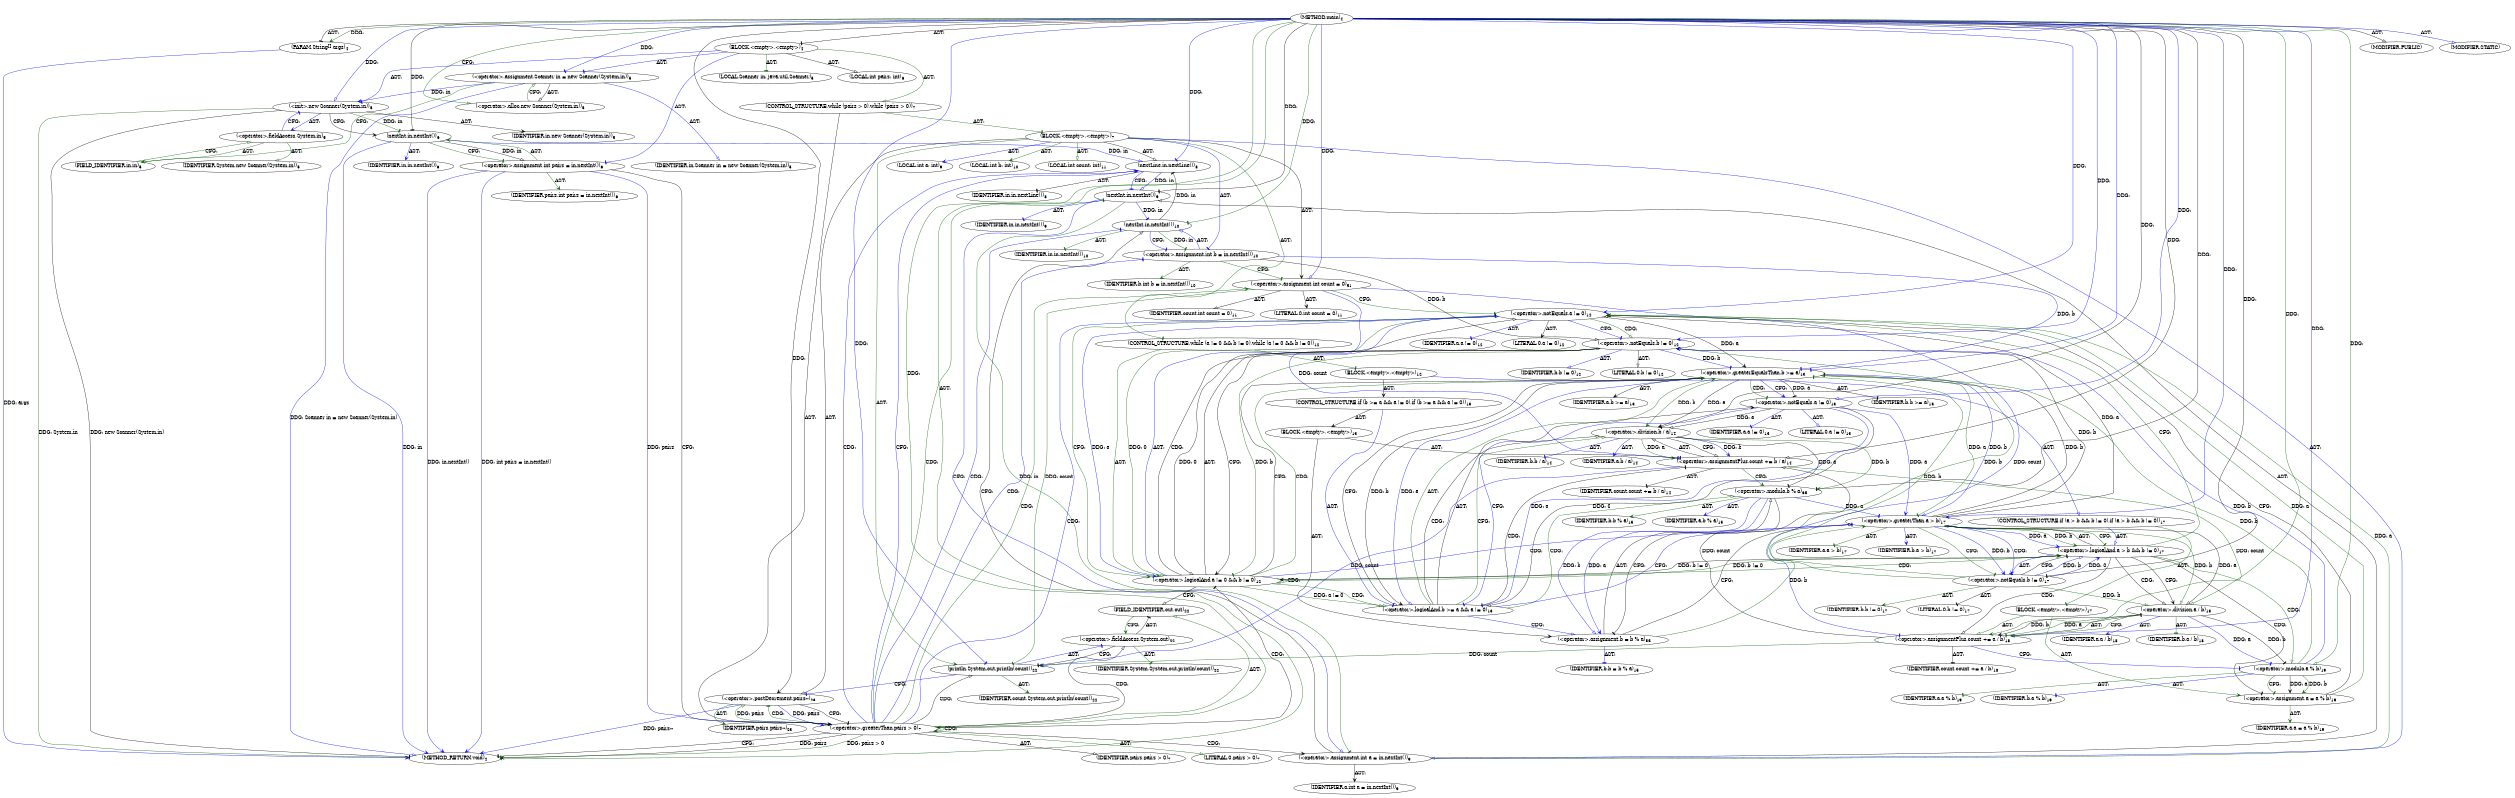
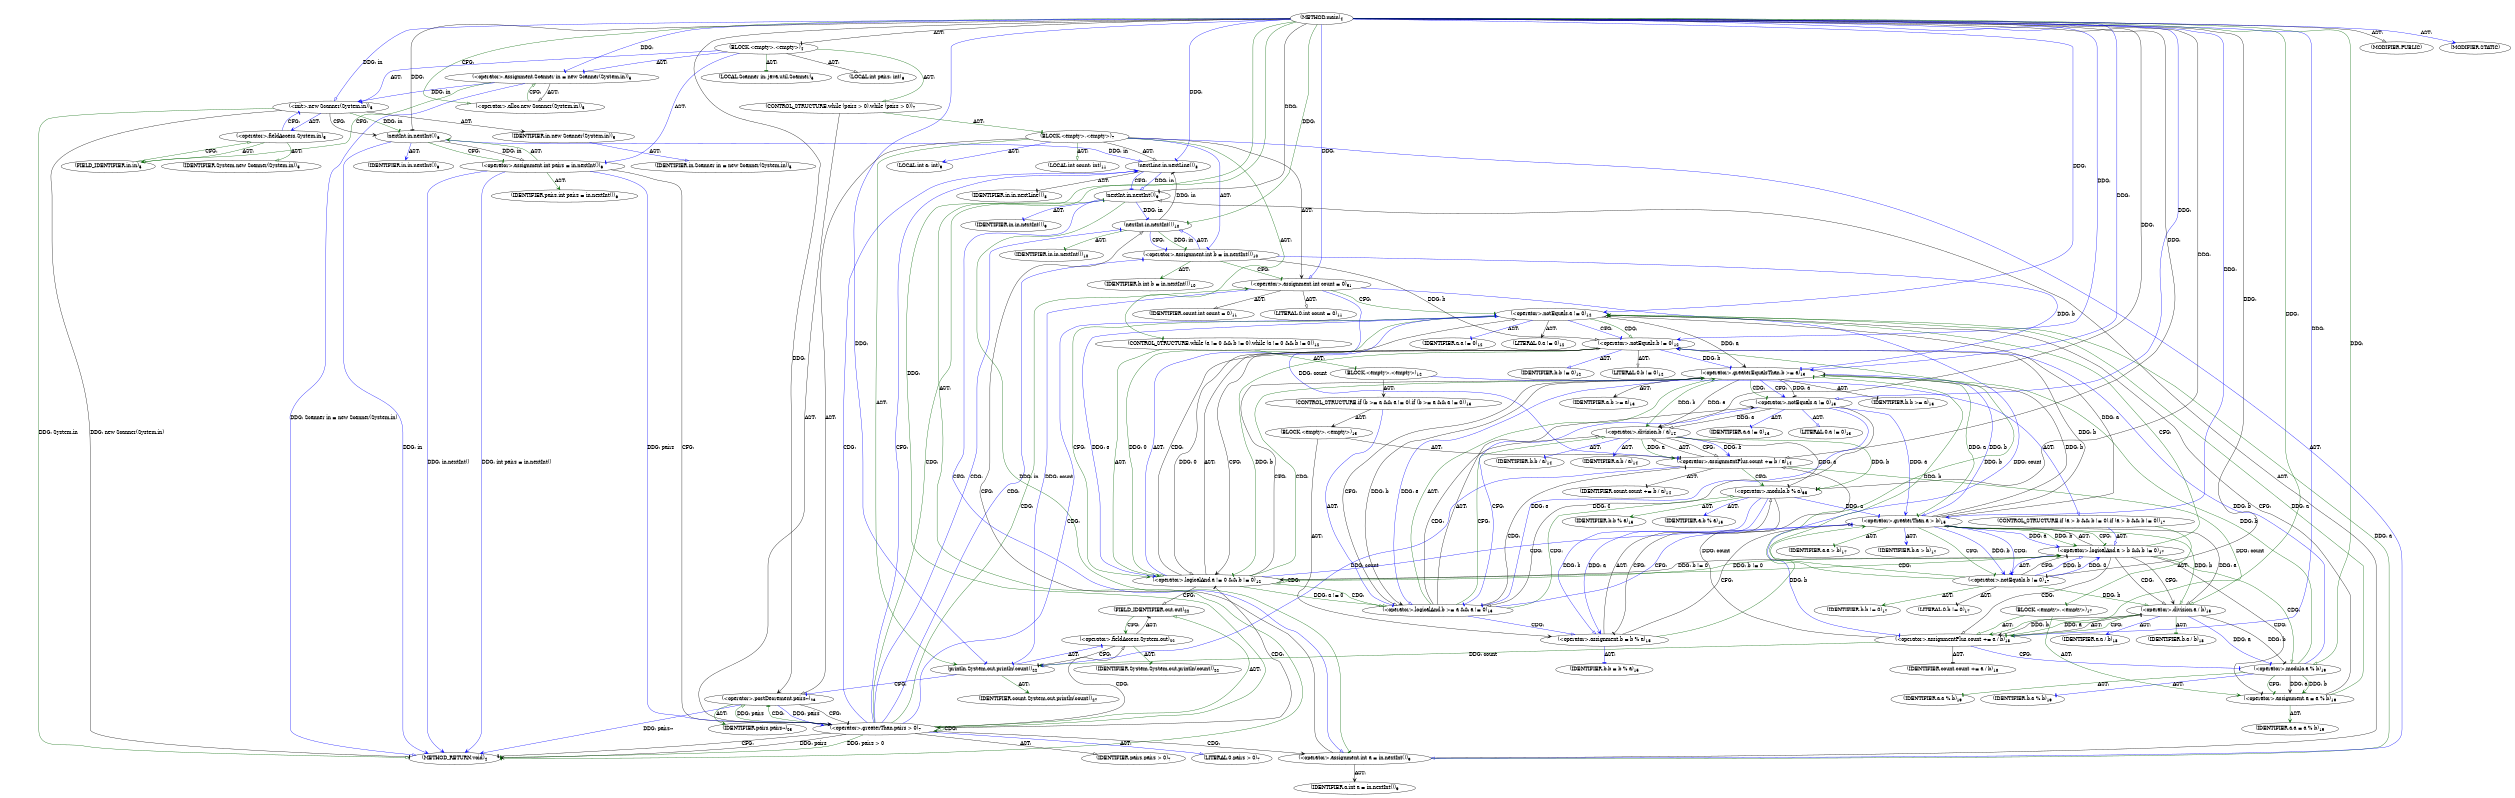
edge "(METHOD,main)" -> "(MODIFIER,STATIC)": arrowhead onormal -> vee
edge "(METHOD,main)" -> "(<operator>.greaterEqualsThan,b >= a)": arrowhead tee -> vee
node "(PARAM,String[] args)": removed
edge "(METHOD,main)" -> "(<init>,new Scanner(System.in))": label "DDG: " -> "DDG: in"
edge "(<operator>.assignment,Scanner in = new Scanner(System.in))" -> "(IDENTIFIER,in,Scanner in = new Scanner(System.in))": now "(IDENTIFIER,in,new Scanner(System.in))" -> "(IDENTIFIER,in,Scanner in = new Scanner(System.in))"
node "(LOCAL,int b: int)": removed
edge "(<operator>.assignment,int count = 0)" -> "(LITERAL,0,int count = 0)": arrowhead vee -> onormal
edge "(<operator>.assignment,int count = 0)" -> "(println,System.out.println(count))": color darkgreen -> blue
node "(<operator>.greaterThan,a > b)": text "17" -> "15"
node "(<operator>.assignment,b = b % a)": text "55" -> "15"
edge "(<operator>.greaterThan,pairs > 0)" -> "(println,System.out.println(count))": removed, label "CDG:"
node "(IDENTIFIER,count,System.out.println(count))": text "22" -> "27"
edge "(<operator>.greaterThan,pairs > 0)" -> "(LITERAL,0,pairs > 0)": color darkgreen -> blue
